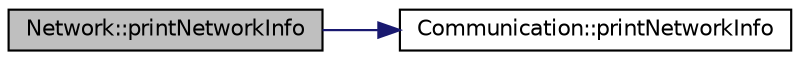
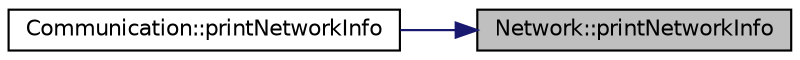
edge "Network::printNetworkInfo" -> "Communication::printNetworkInfo": reversed
